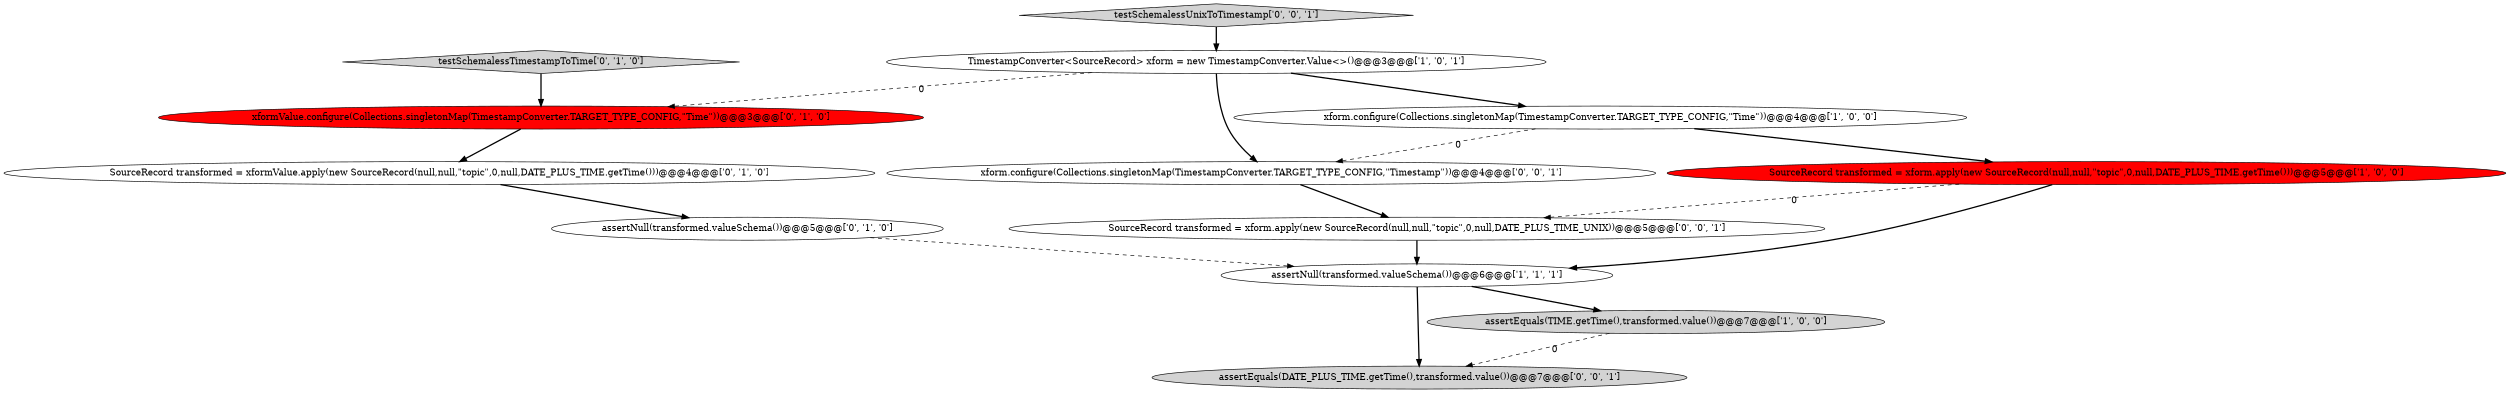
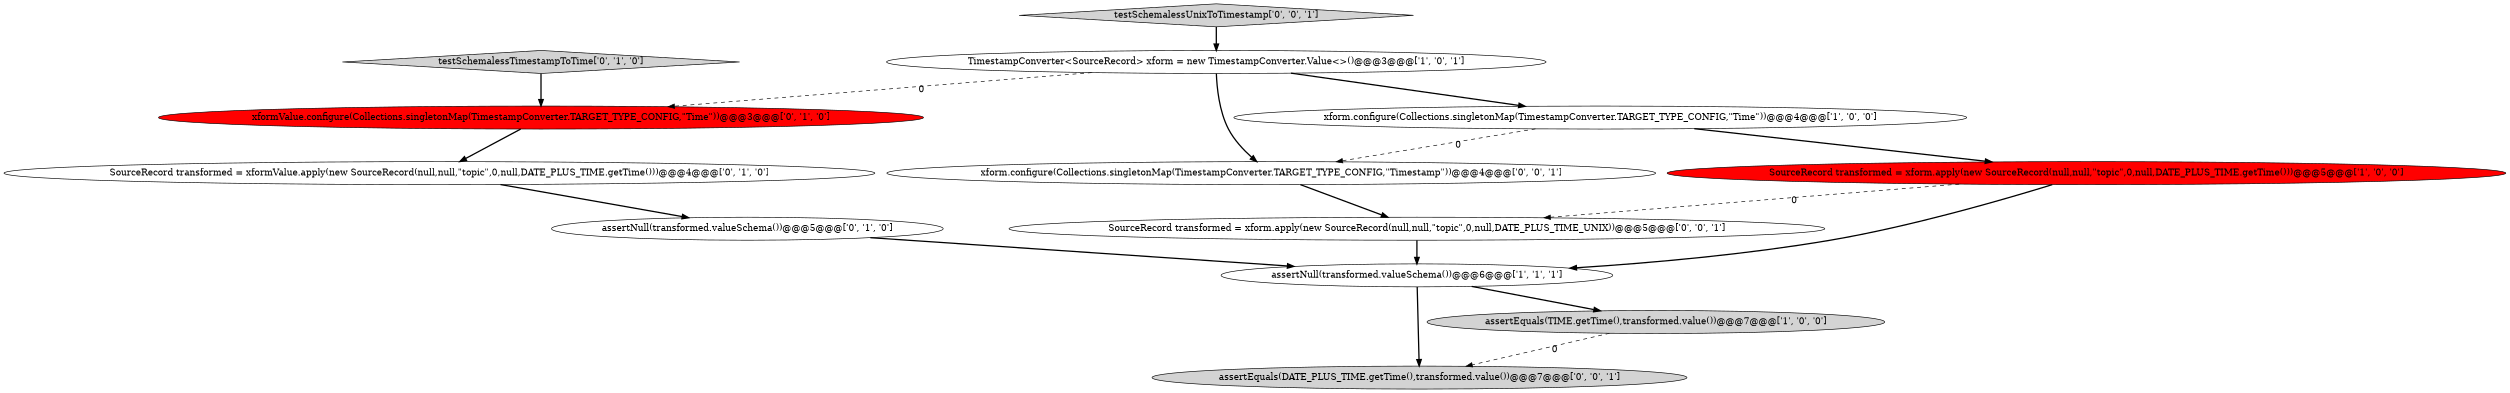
edge "assertNull(transformed.valueSchema())@@@5@@@['0', '1', '0']" -> "assertNull(transformed.valueSchema())@@@6@@@['1', '1', '1']": style dashed -> bold
